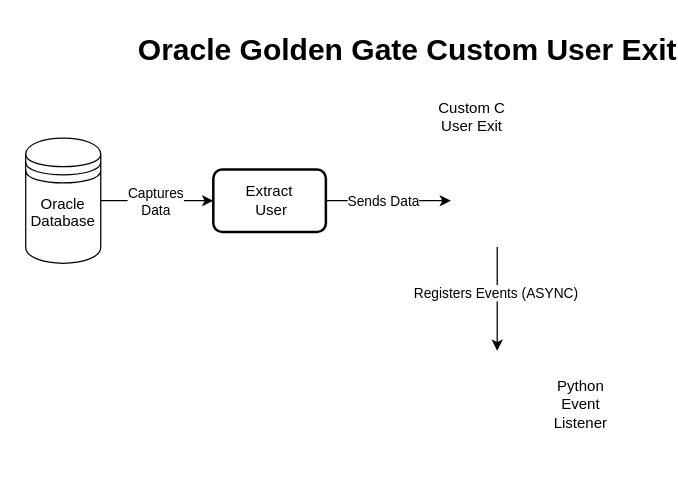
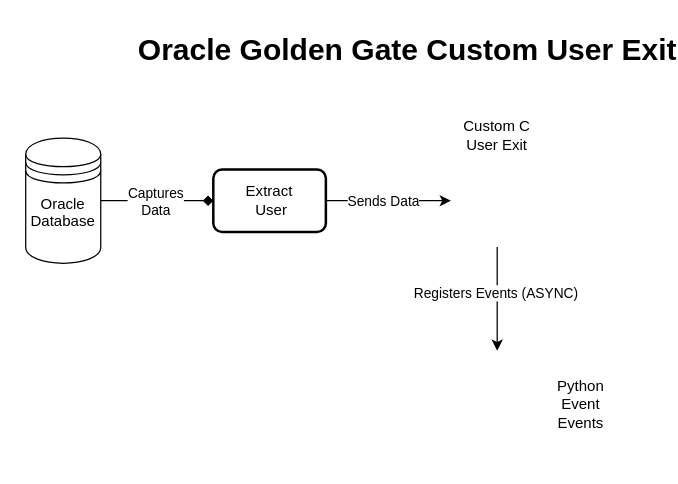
node "Custom C User Exit": moved (472, 117) -> (497, 136)
edge "Oracle Database" -> "Extract User": arrowhead classic -> diamond
node "Python Event Listener": label "Python Event Listener" -> "Python Event Events"
